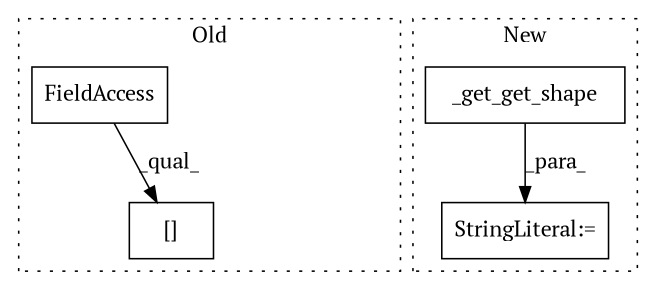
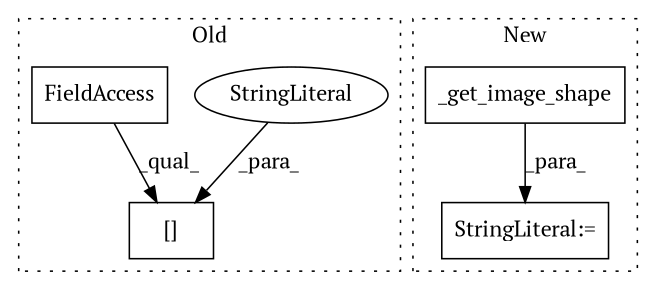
node "StringLiteral": added
node "_get_get_shape": label "_get_get_shape" -> "_get_image_shape"
